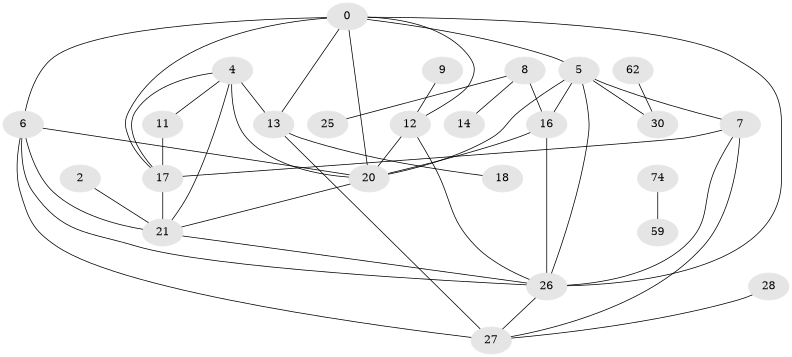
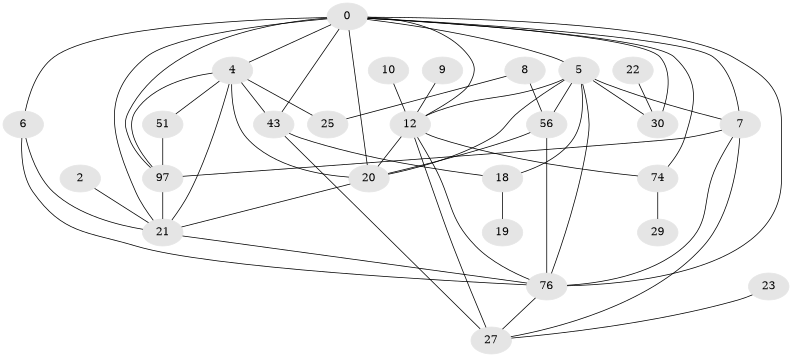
edge "0" -- "30": added
edge "0" -- "7": added
edge "0" -- "4": added
edge "0" -- "74": added
edge "0" -- "21": added
node "10": added
node "62": label "62" -> "22"
edge "4" -- "25": added
edge "5" -- "12": added
node "11": label "11" -> "51"
node "13": label "13" -> "43"
node "14": removed
node "16": label "16" -> "56"
edge "5" -- "18": added
edge "6" -- "20": removed
edge "12" -- "74": added
node "17": label "17" -> "97"
node "19": added
node "59": label "59" -> "29"
node "26": label "26" -> "76"
node "28": label "28" -> "23"
edge "6" -- "27": now "12" -- "27"
